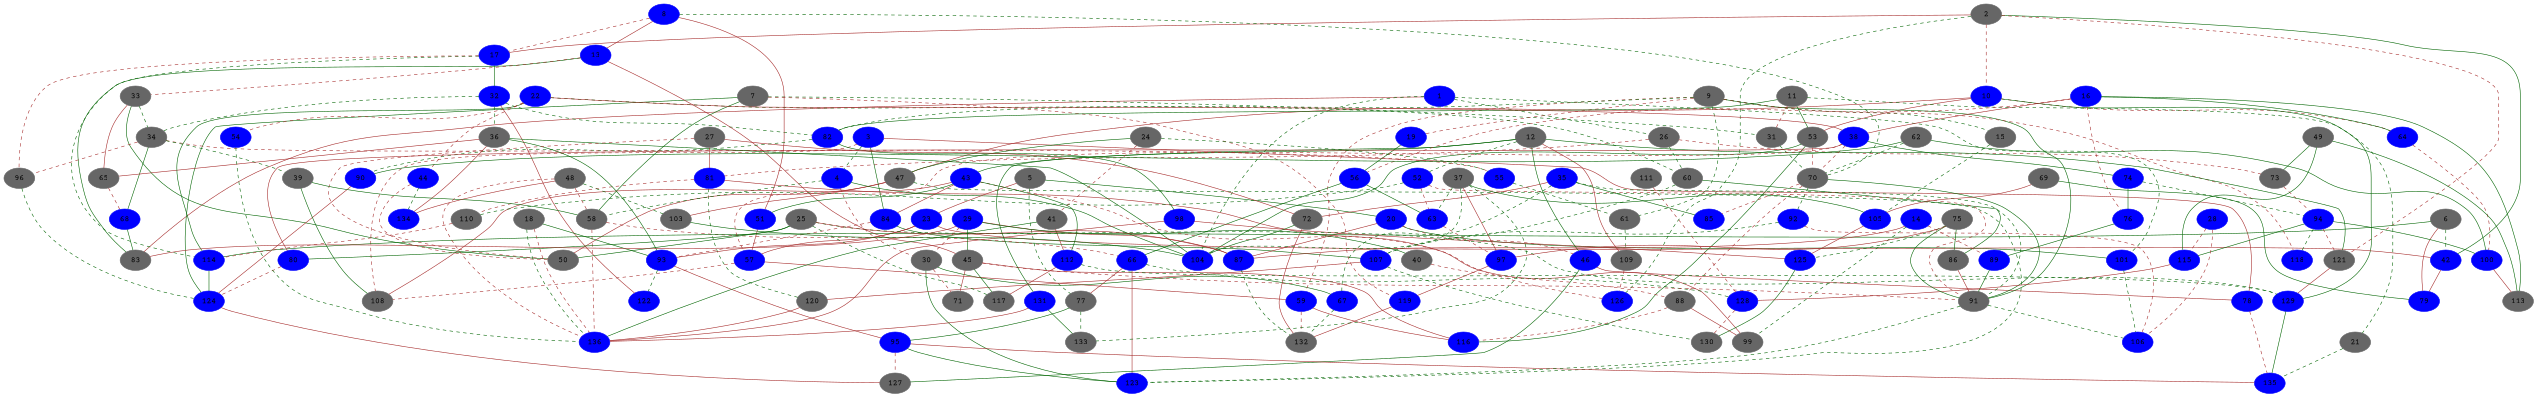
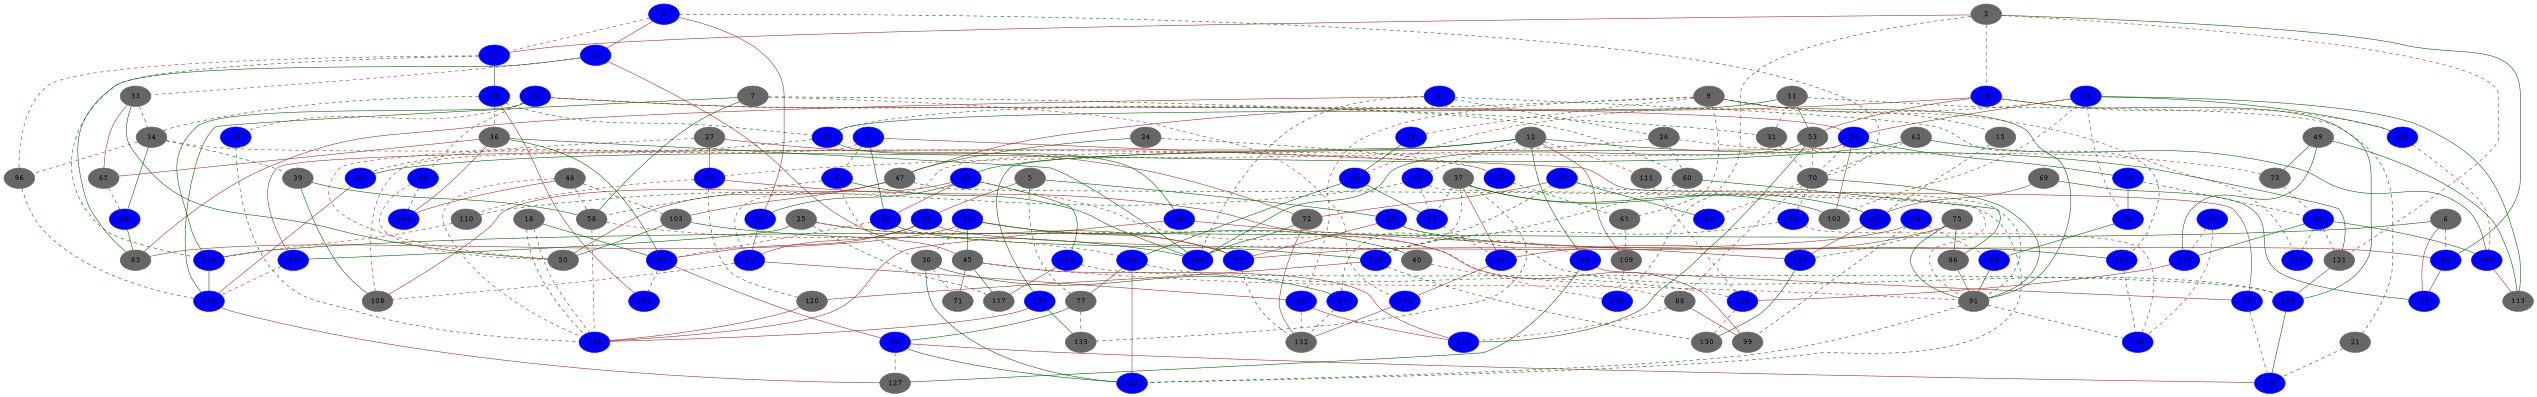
edge "12" -- "111": added
node "41": removed
node "102": added
edge "25" -- "50": now "103" -- "50"
